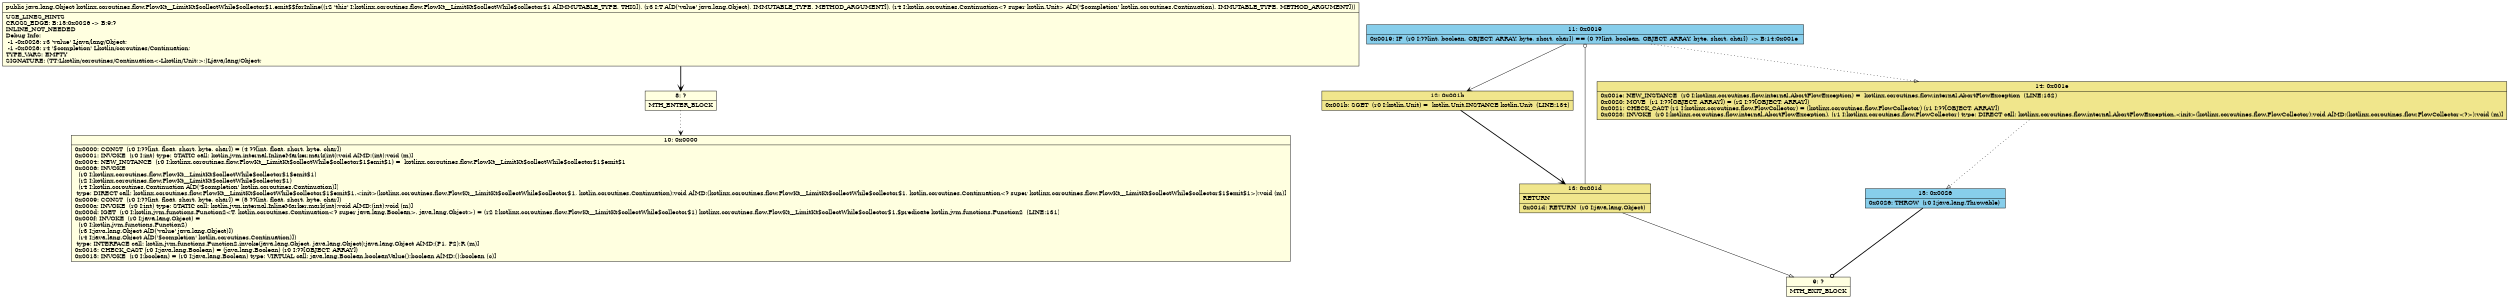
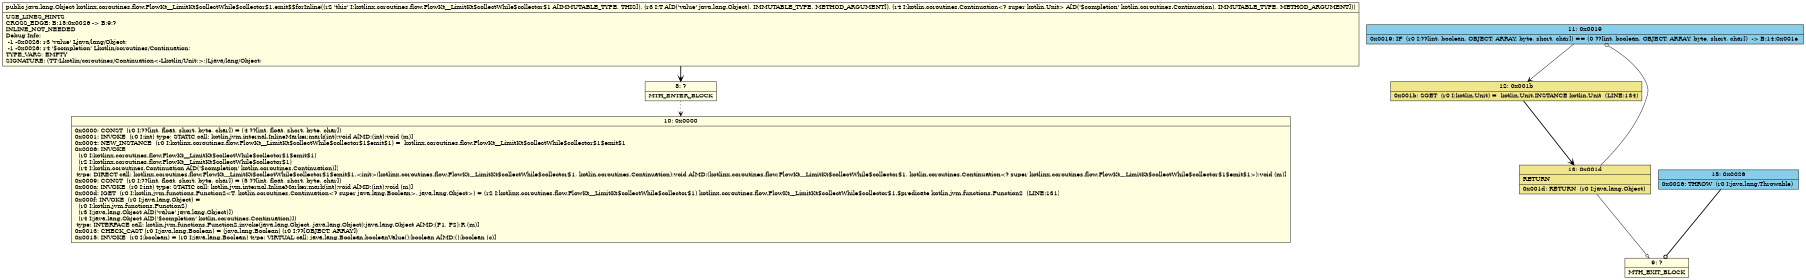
node "14: 0x001e": removed
